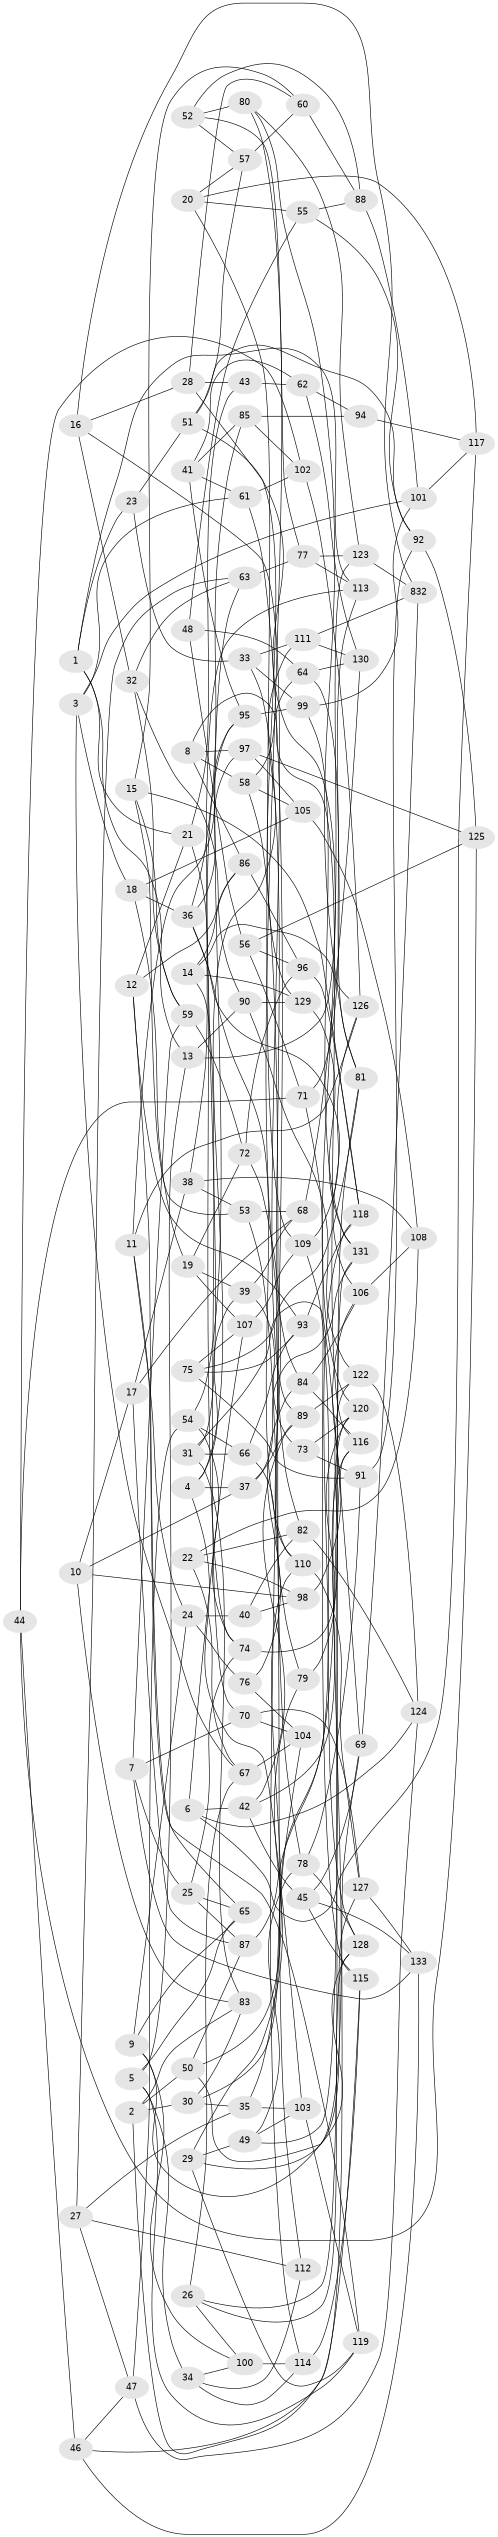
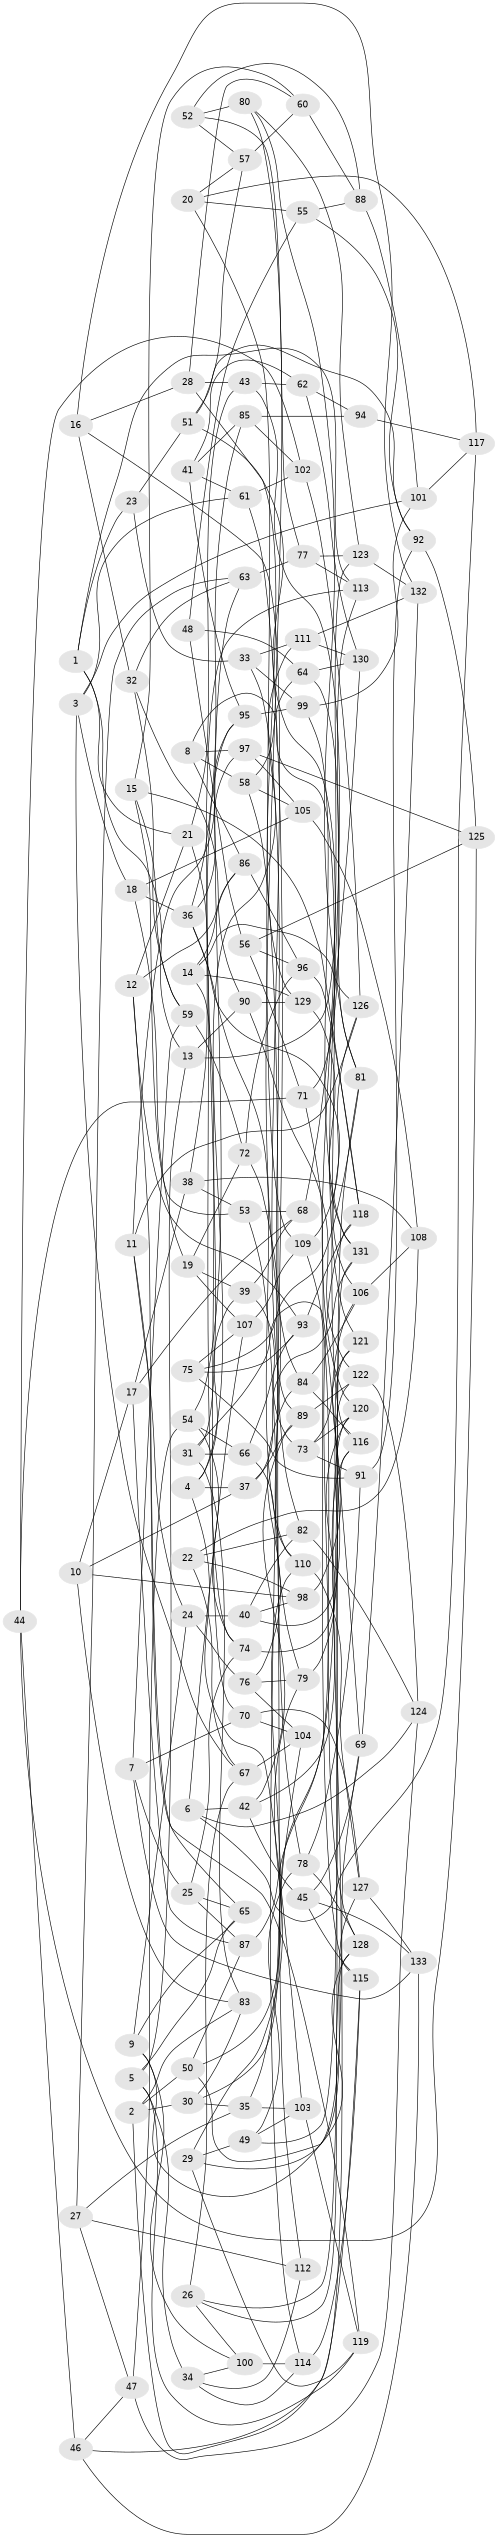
node "832": label "832" -> "132"
node "121": added
edge "79" -- "76": added
